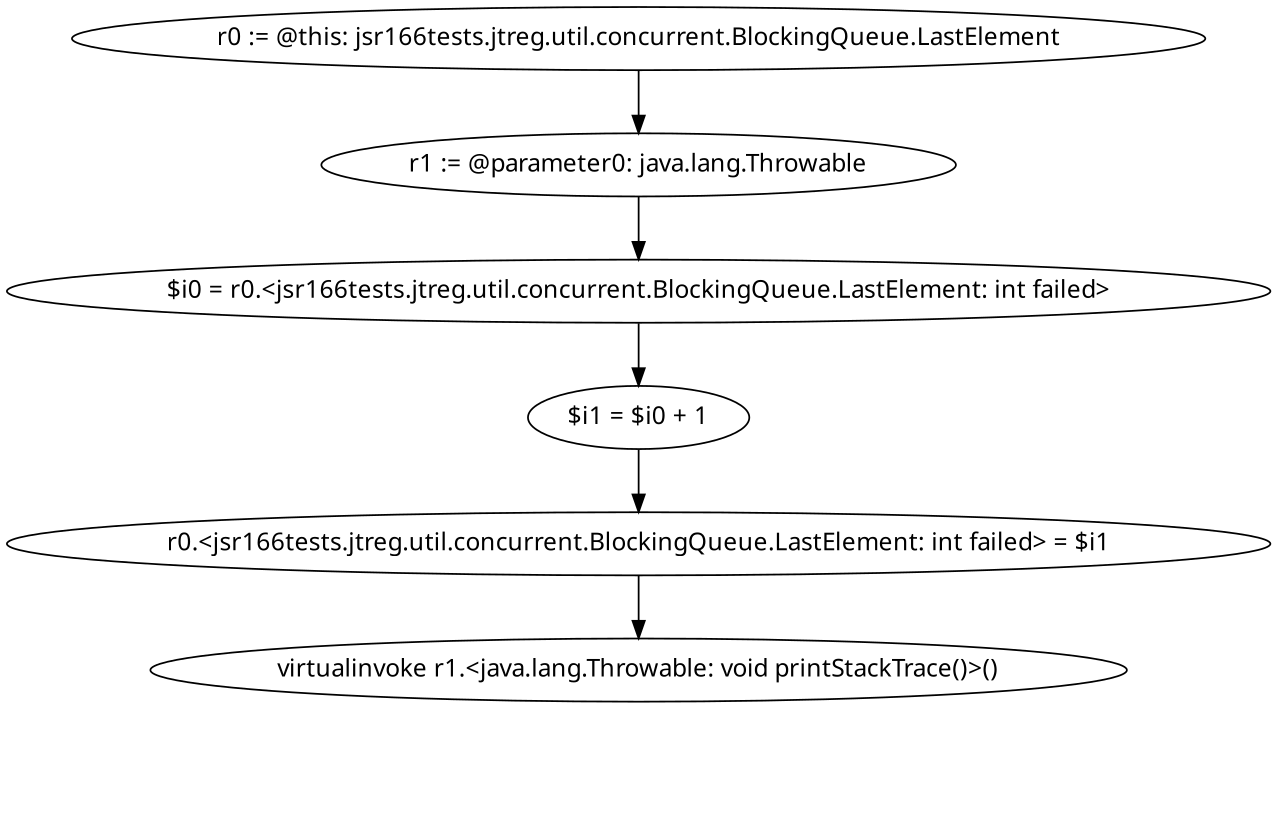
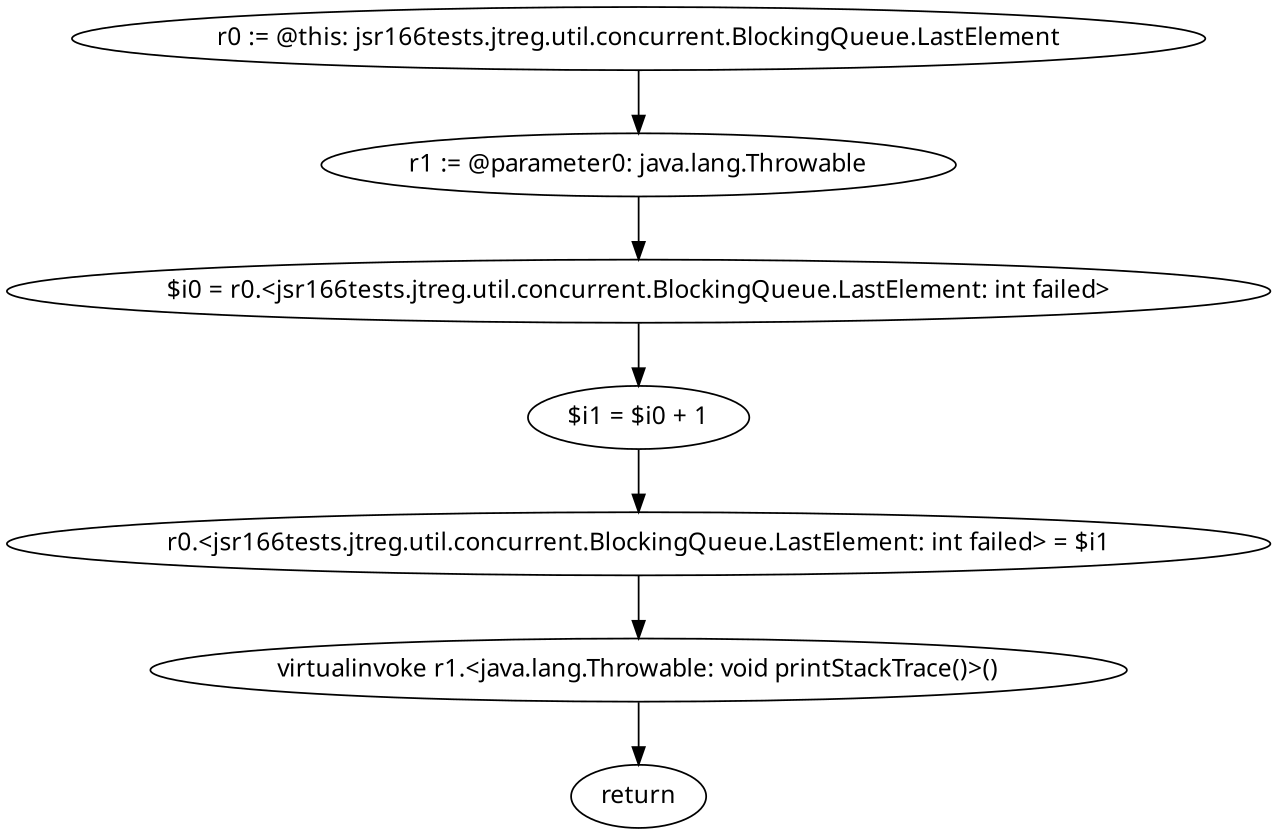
node "return": added
